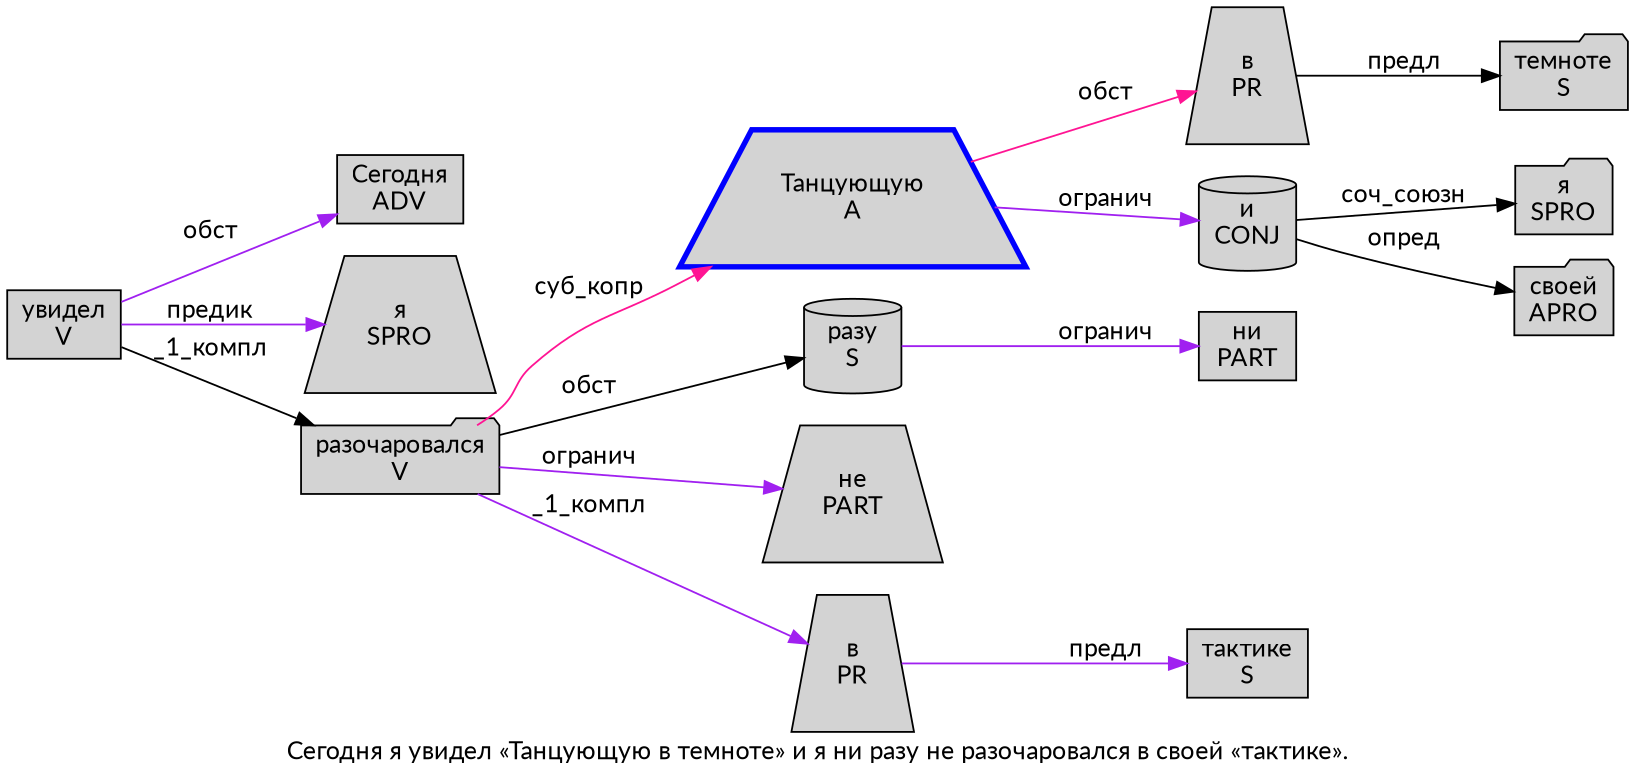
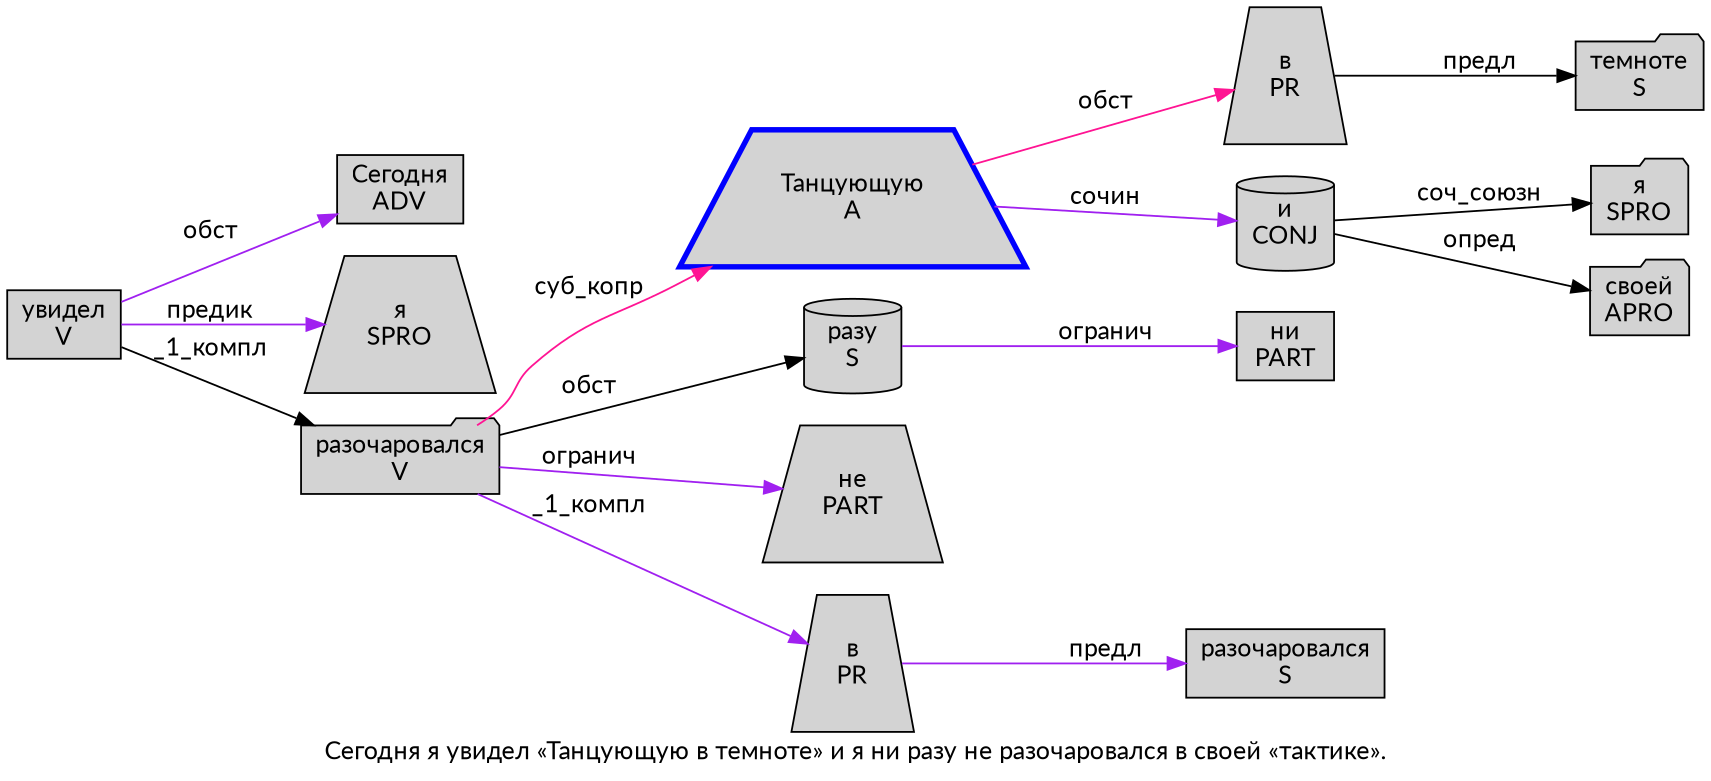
edge "Танцующую A" -> "и CONJ": label "огранич" -> "сочин"
node "тактике S": label "тактике S" -> "разочаровался S"
